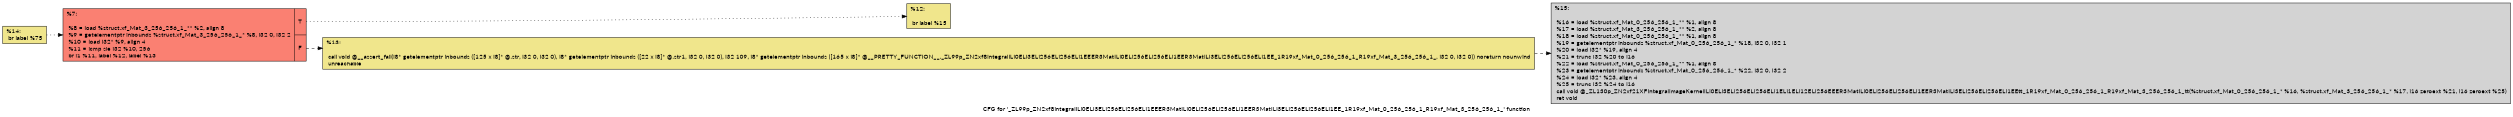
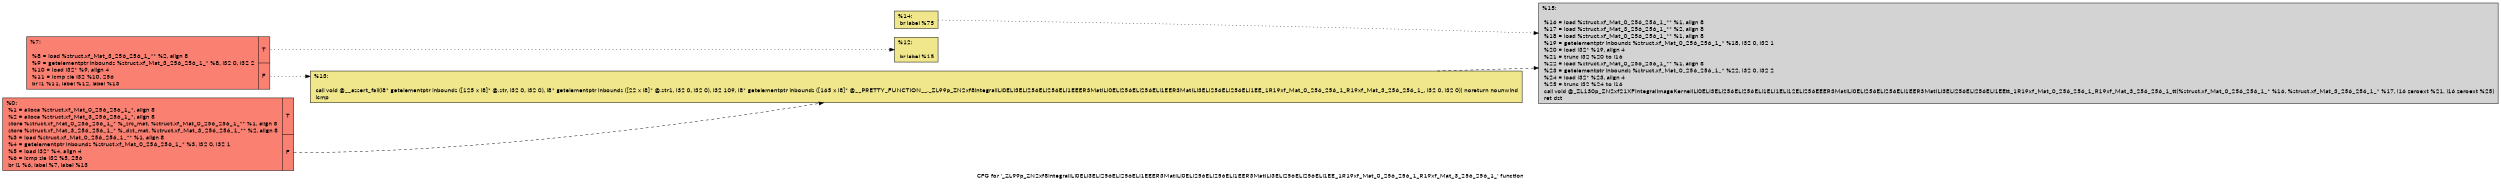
edge "%14:" -> "%7:": now "%14:" -> "%15:"
edge "%7:" -> "%13:": style dashed -> dotted
node "%13:": text "unreachable" -> "icmp"
node "%15:": text "ret void" -> "ret dst"
node "%0:": added
